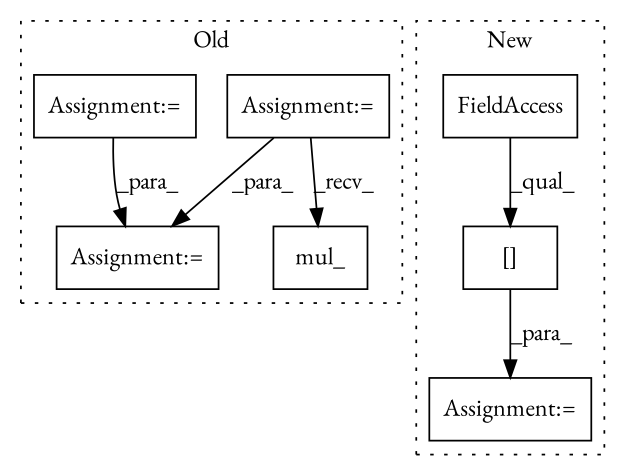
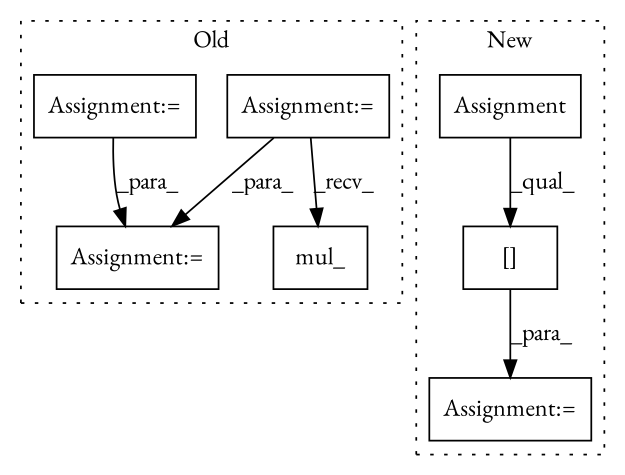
node "FieldAccess": label "FieldAccess" -> "Assignment"
